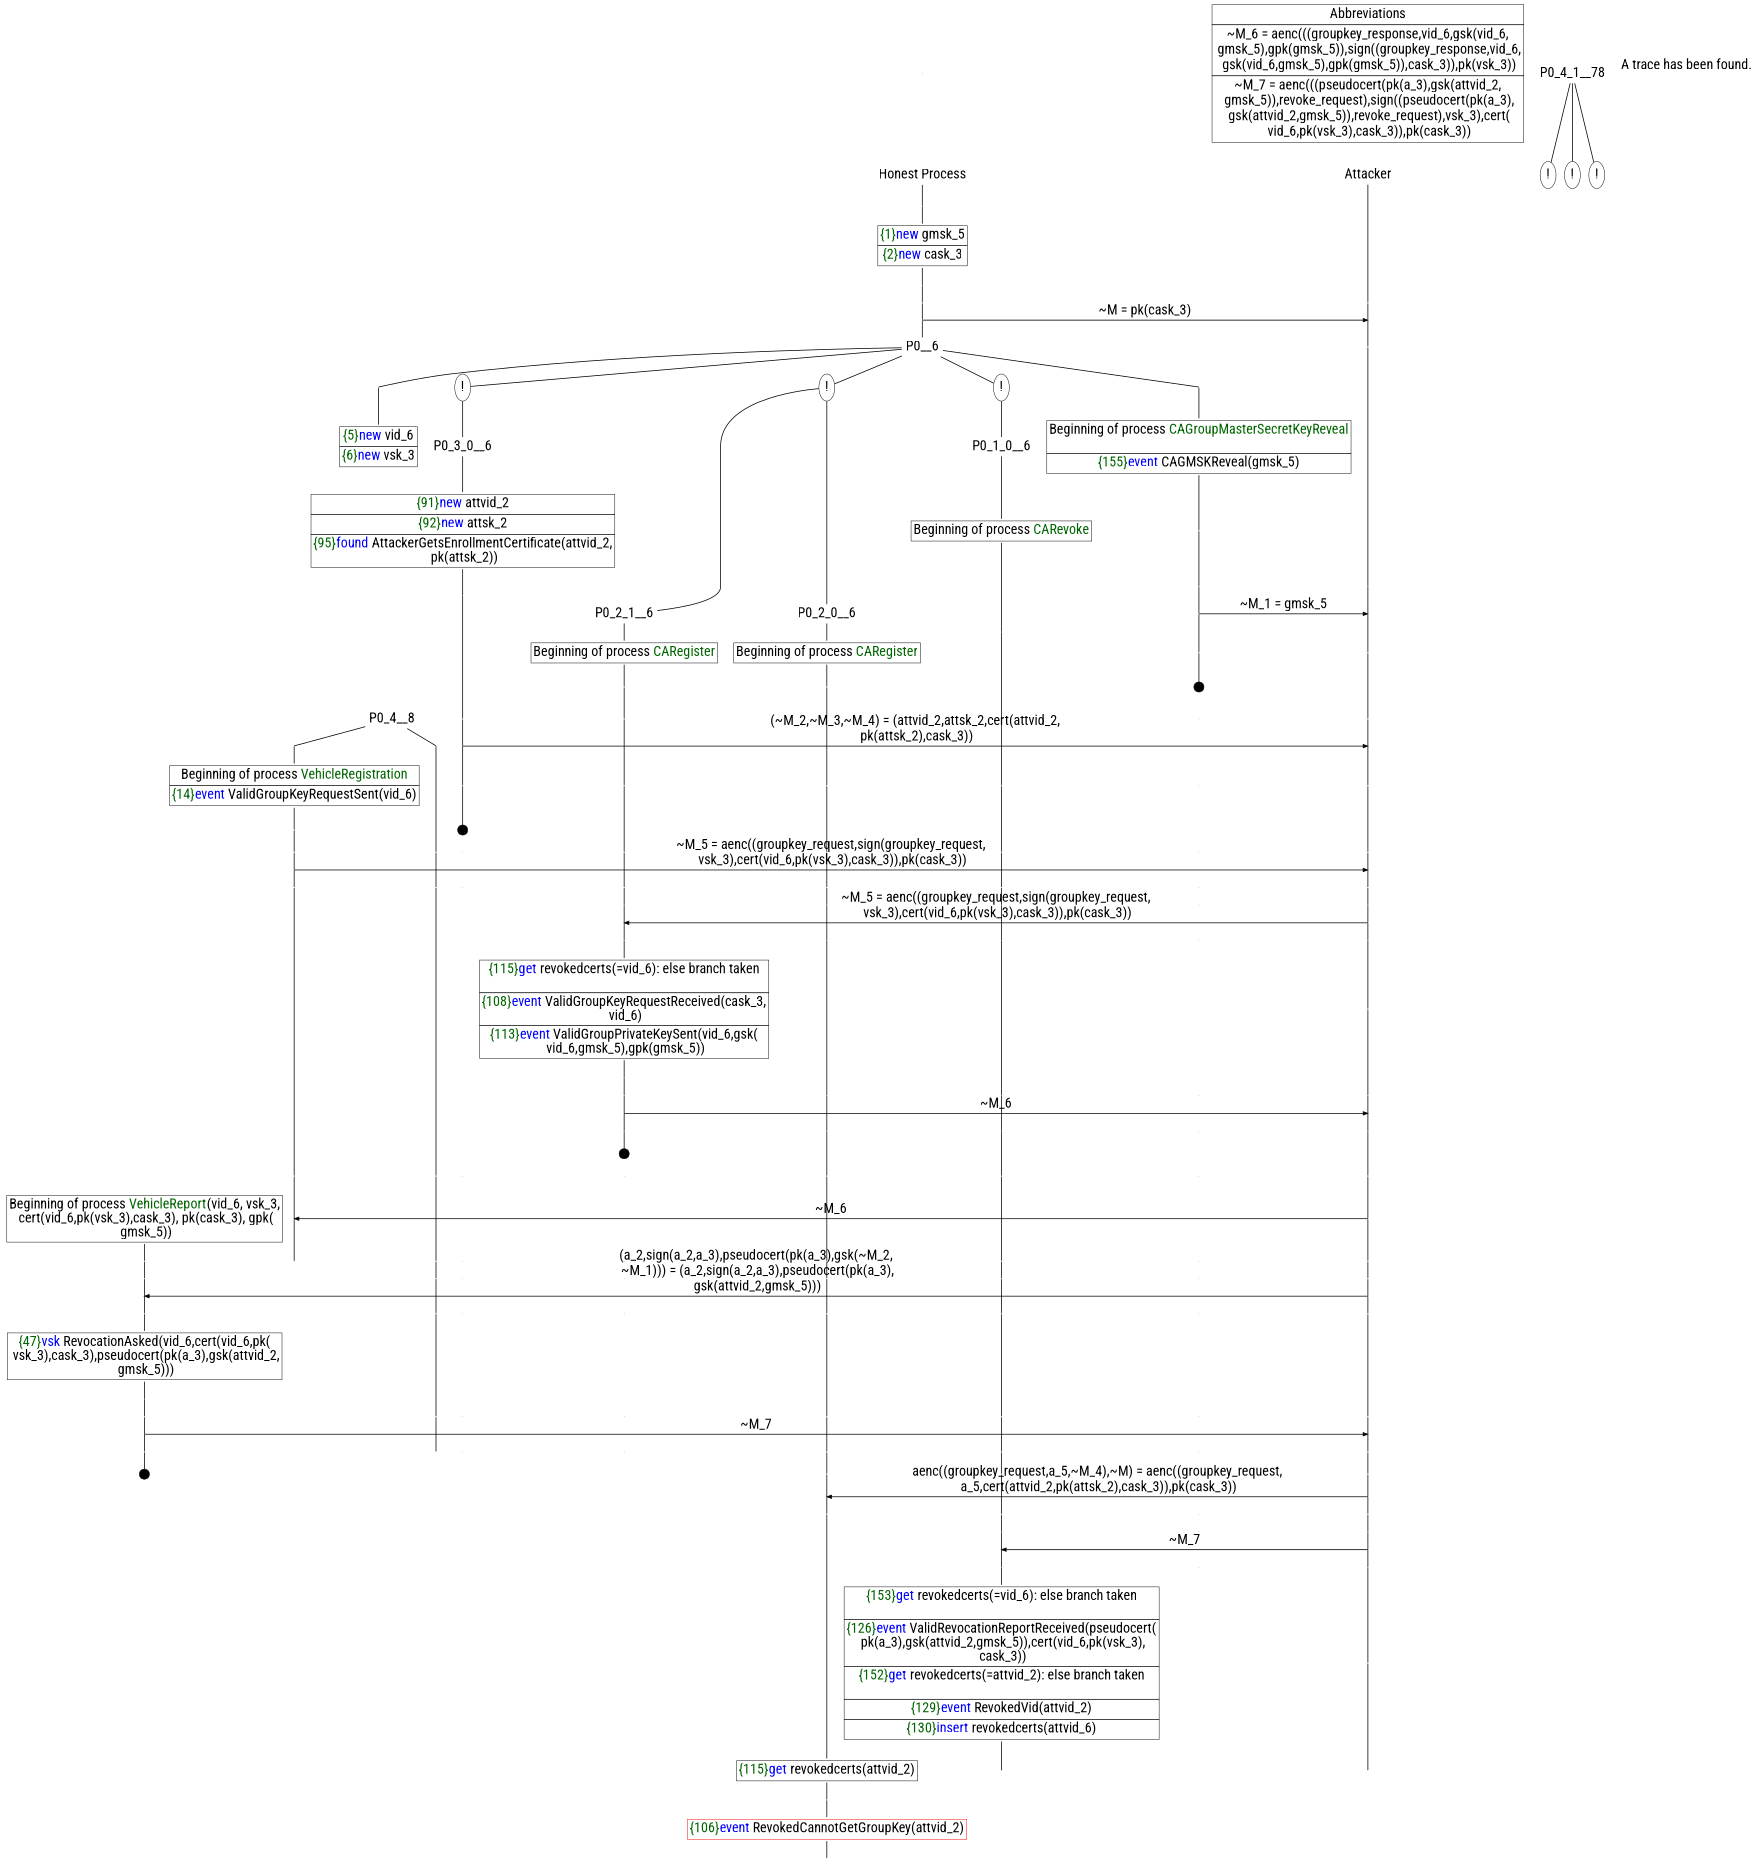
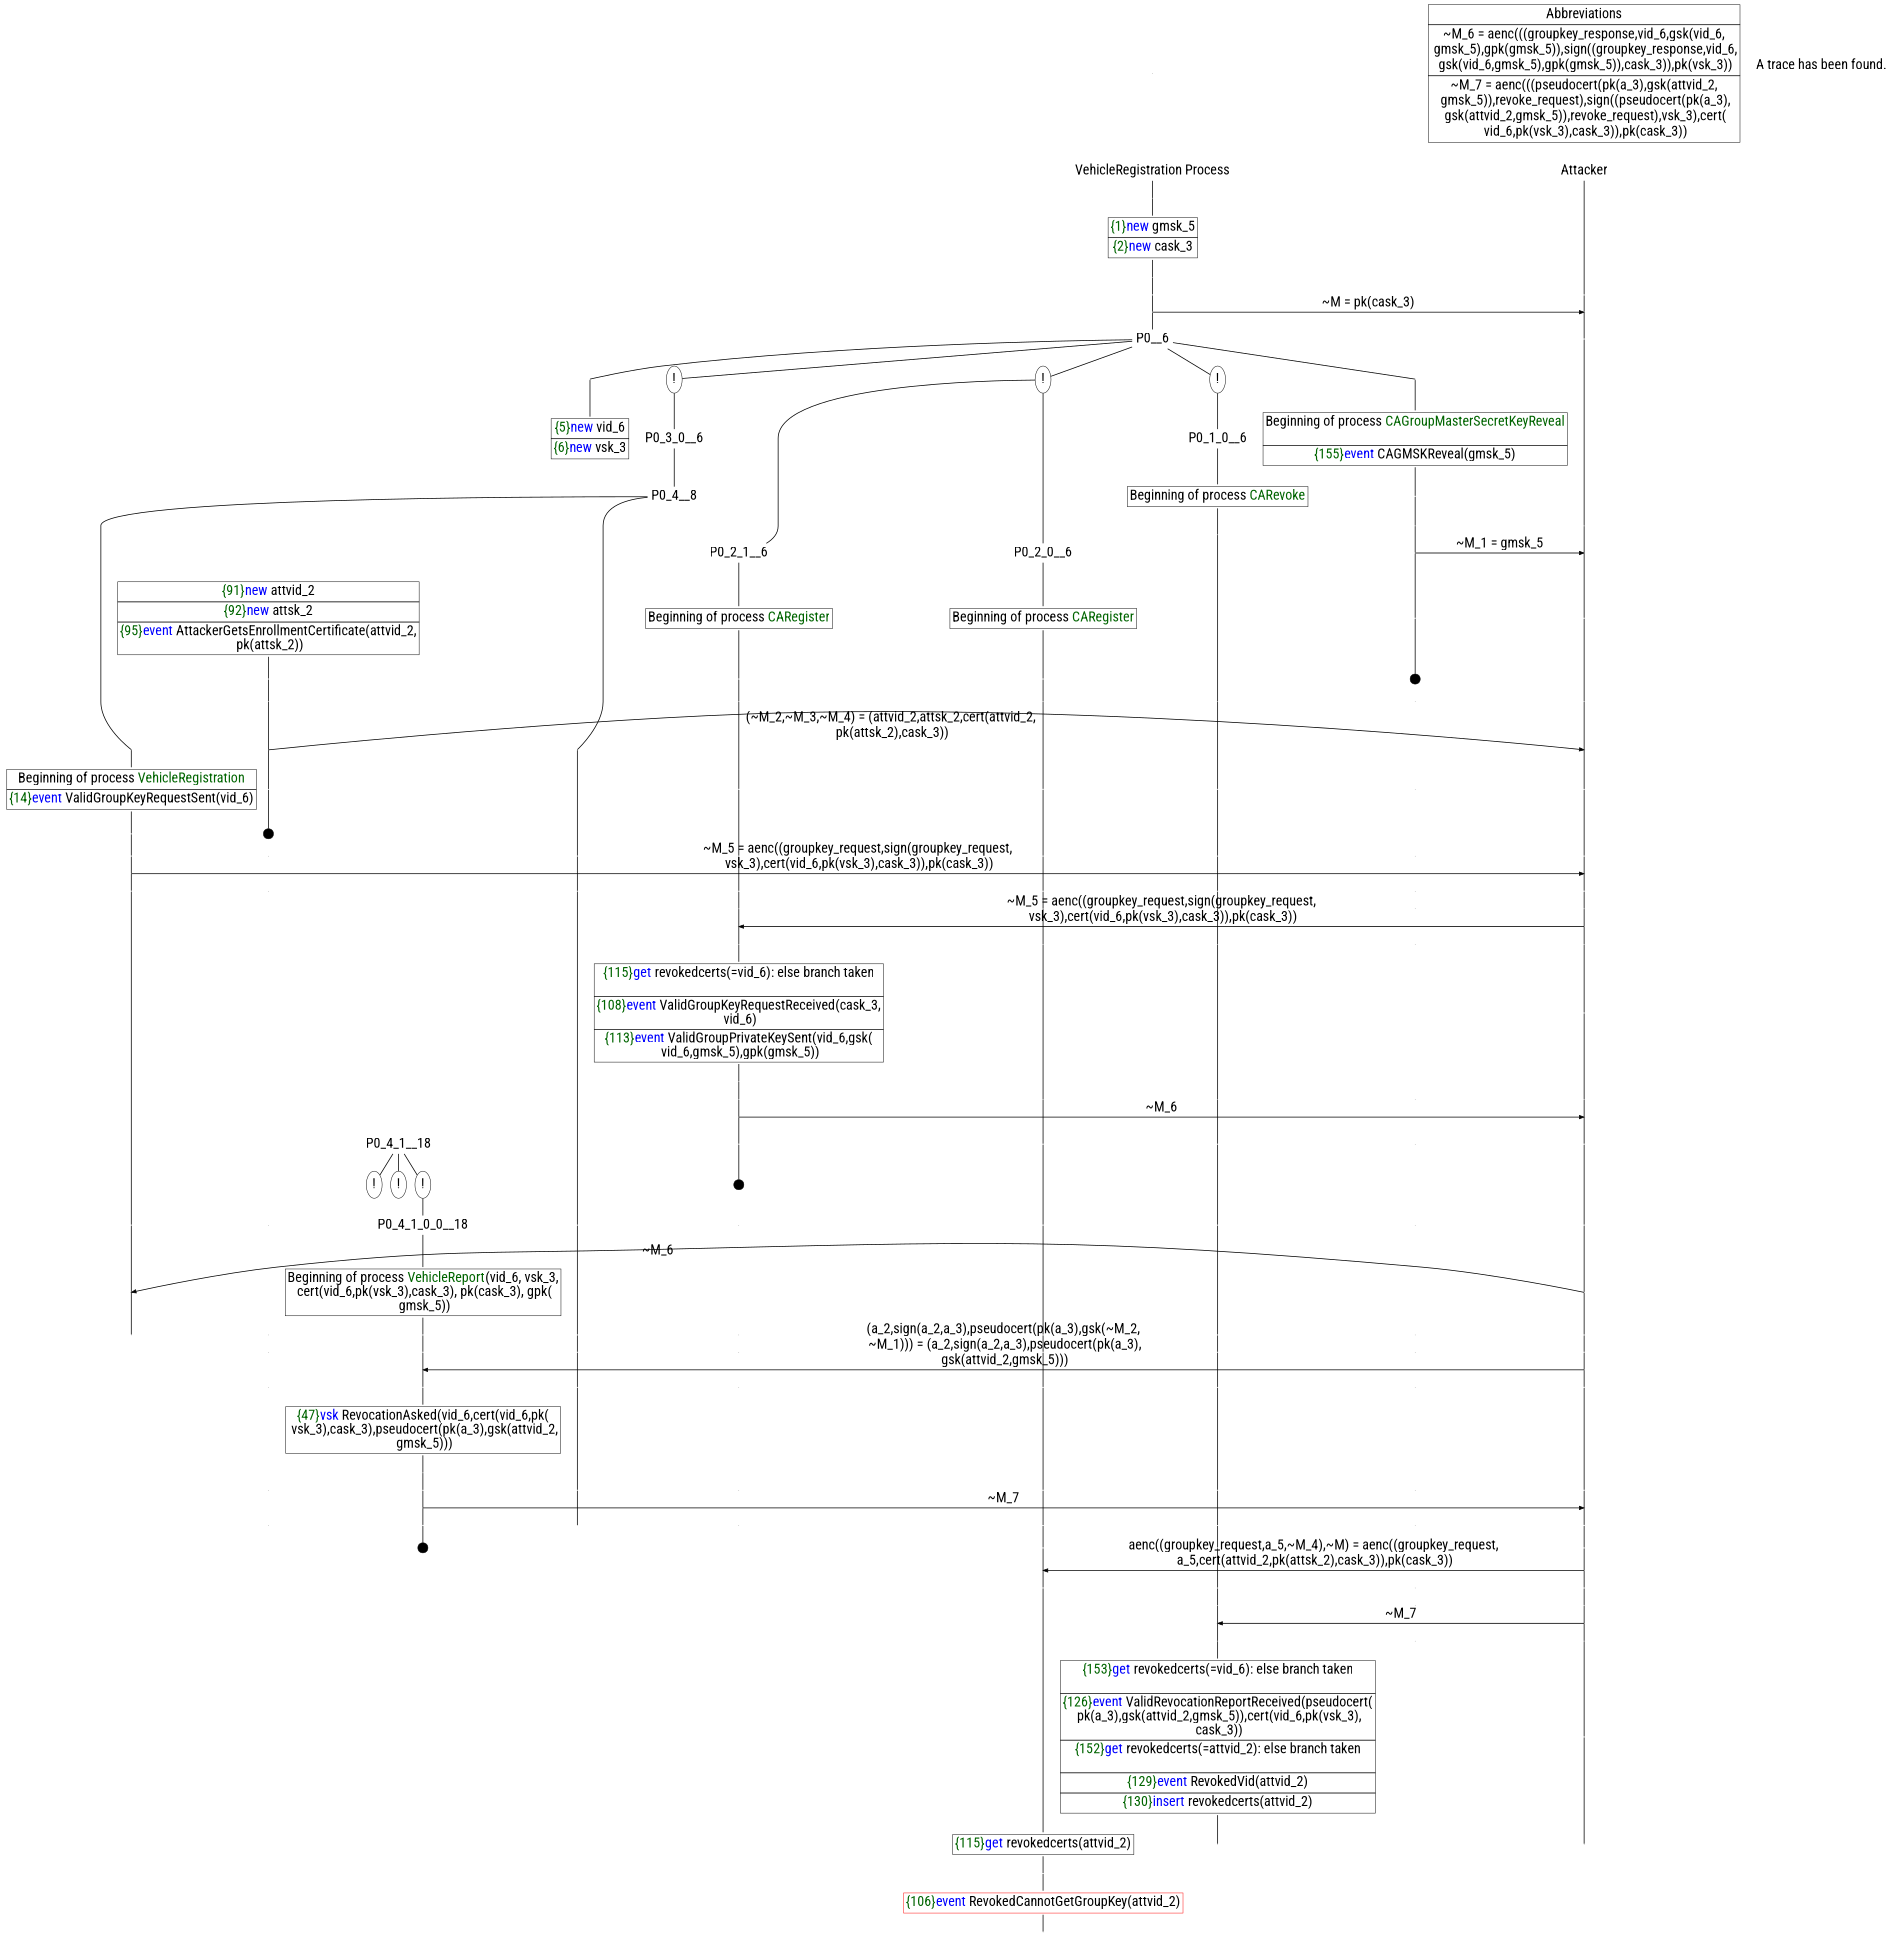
node "P0_4_1__78": label "P0_4_1__78" -> "P0_4_1__18"
node "Honest Process": label "Honest Process" -> "VehicleRegistration Process"
edge "P0_3_0__6" -- "{91}": now "P0_3_0__6" -- "P0_4__8"
node "{91}": text "found" -> "event"
node "P0_4_1_0_0__18": added
node "{153}": text "revokedcerts(attvid_6)" -> "revokedcerts(attvid_2)"
